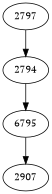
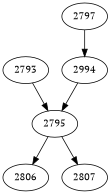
node "2794": label "2794" -> "2994"
node "2793": added
node "6795": label "6795" -> "2795"
node "2907": label "2907" -> "2807"
node "2806": added
